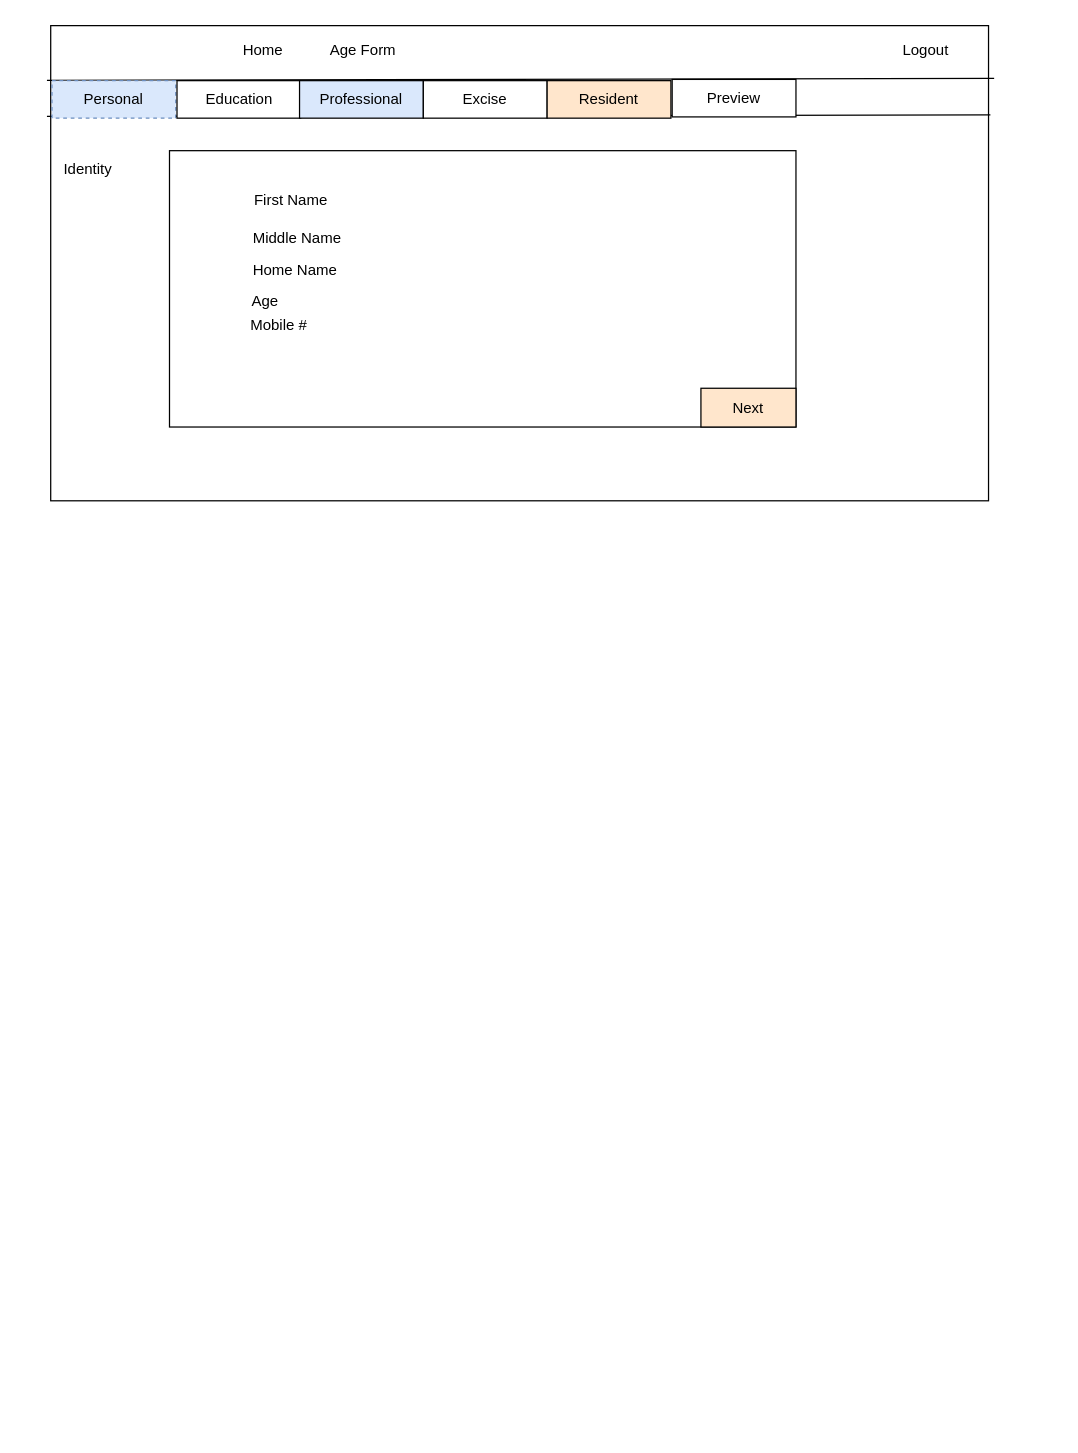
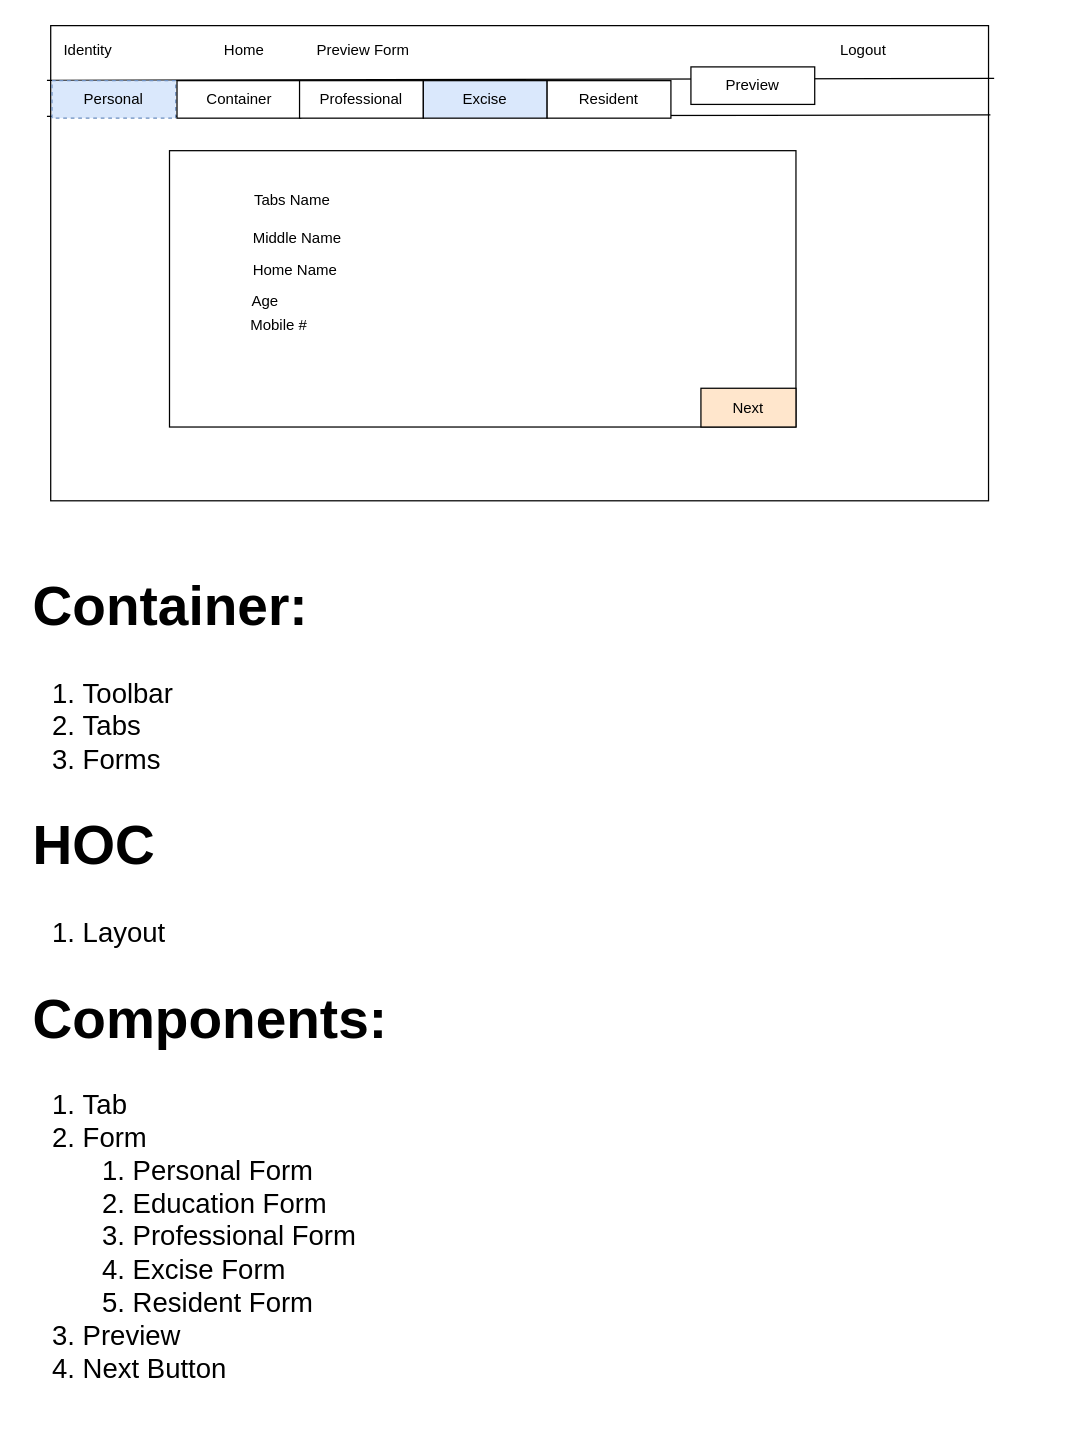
node "Home": moved (263, 51) -> (244, 51)
node "Age Form": label "Age Form" -> "Preview Form"
node "Logout": moved (926, 51) -> (863, 51)
node "Preview": moved (734, 98) -> (753, 86)
node "Education": label "Education" -> "Container"
node "Professional": fillcolor #dae8fc -> #ffffff
node "Excise": fillcolor #ffffff -> #dae8fc
node "Resident": fillcolor #ffe6cc -> #ffffff
node "Identity": moved (88, 169) -> (88, 51)
node "First Name": label "First Name" -> "Tabs Name"
node "Container: Toolbar Tabs Forms HOC Layout Components: Tab Form Personal Form Education Form Professional Form Excise Form Resident Form Preview Next Button": added
